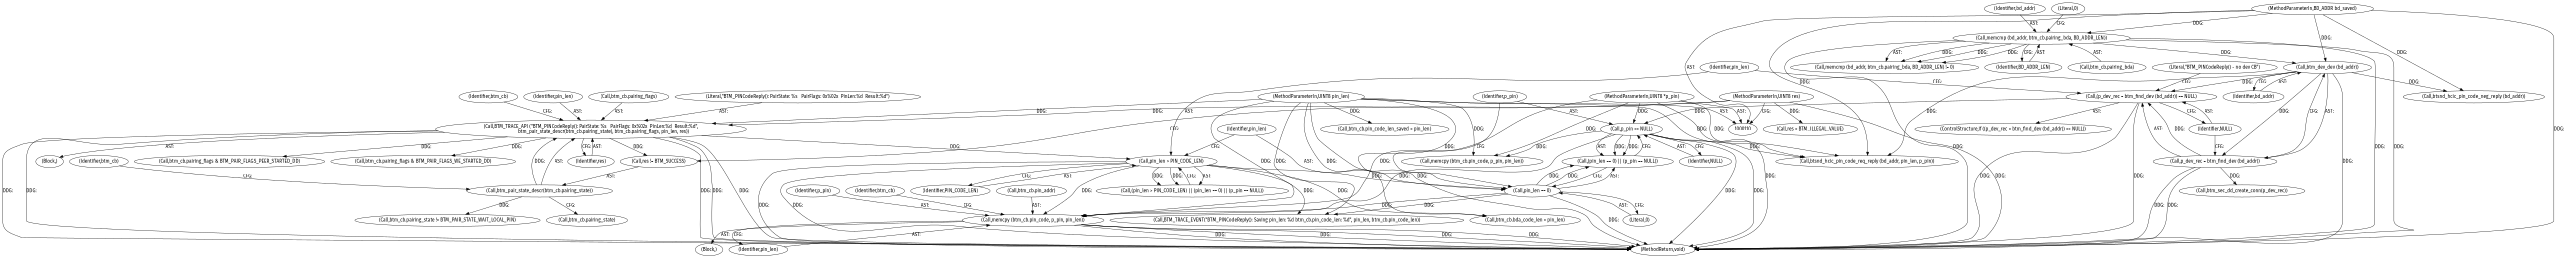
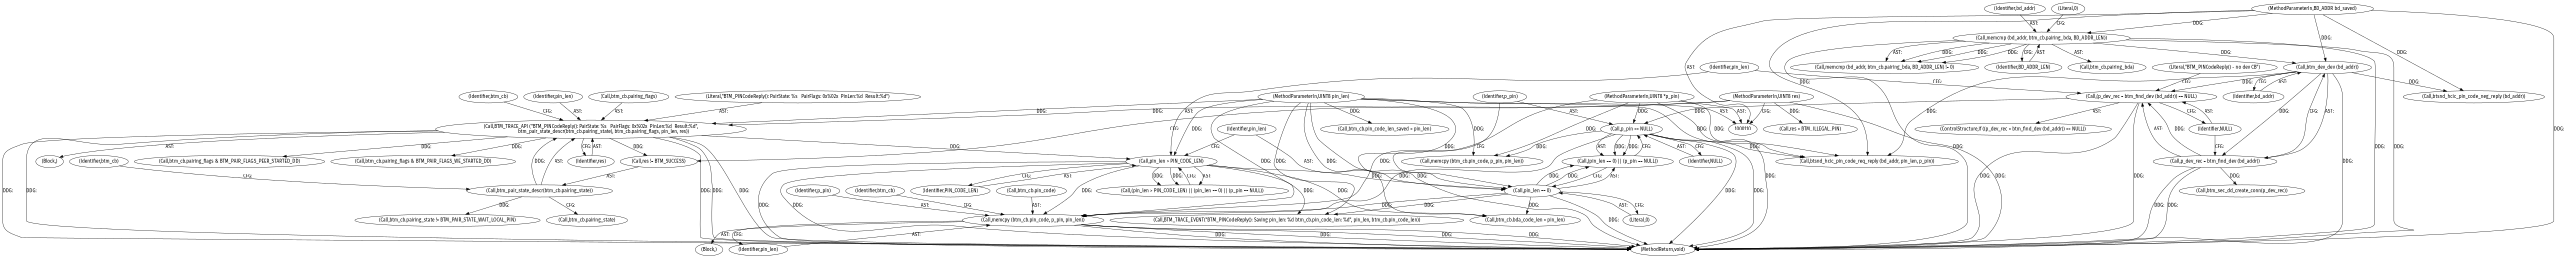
edge "(Call,btm_cb.pairing_bda)" -> "(Call,memcmp (bd_addr, btm_cb.pairing_bda, BD_ADDR_LEN))": reversed
edge "(MethodParameterIn,UINT8 pin_len)" -> "(Call,pin_len > PIN_CODE_LEN)": added, label "DDG:"
node "(Call,res = BTM_ILLEGAL_VALUE)": label "(Call,res = BTM_ILLEGAL_VALUE)" -> "(Call,res = BTM_ILLEGAL_PIN)"
node "(Call,btm_cb.pin_addr)": label "(Call,btm_cb.pin_addr)" -> "(Call,btm_cb.pin_code)"
edge "(Call,pin_len == 0)" -> "(Call,btm_cb.bda_code_len = pin_len)": added, label "DDG:"
